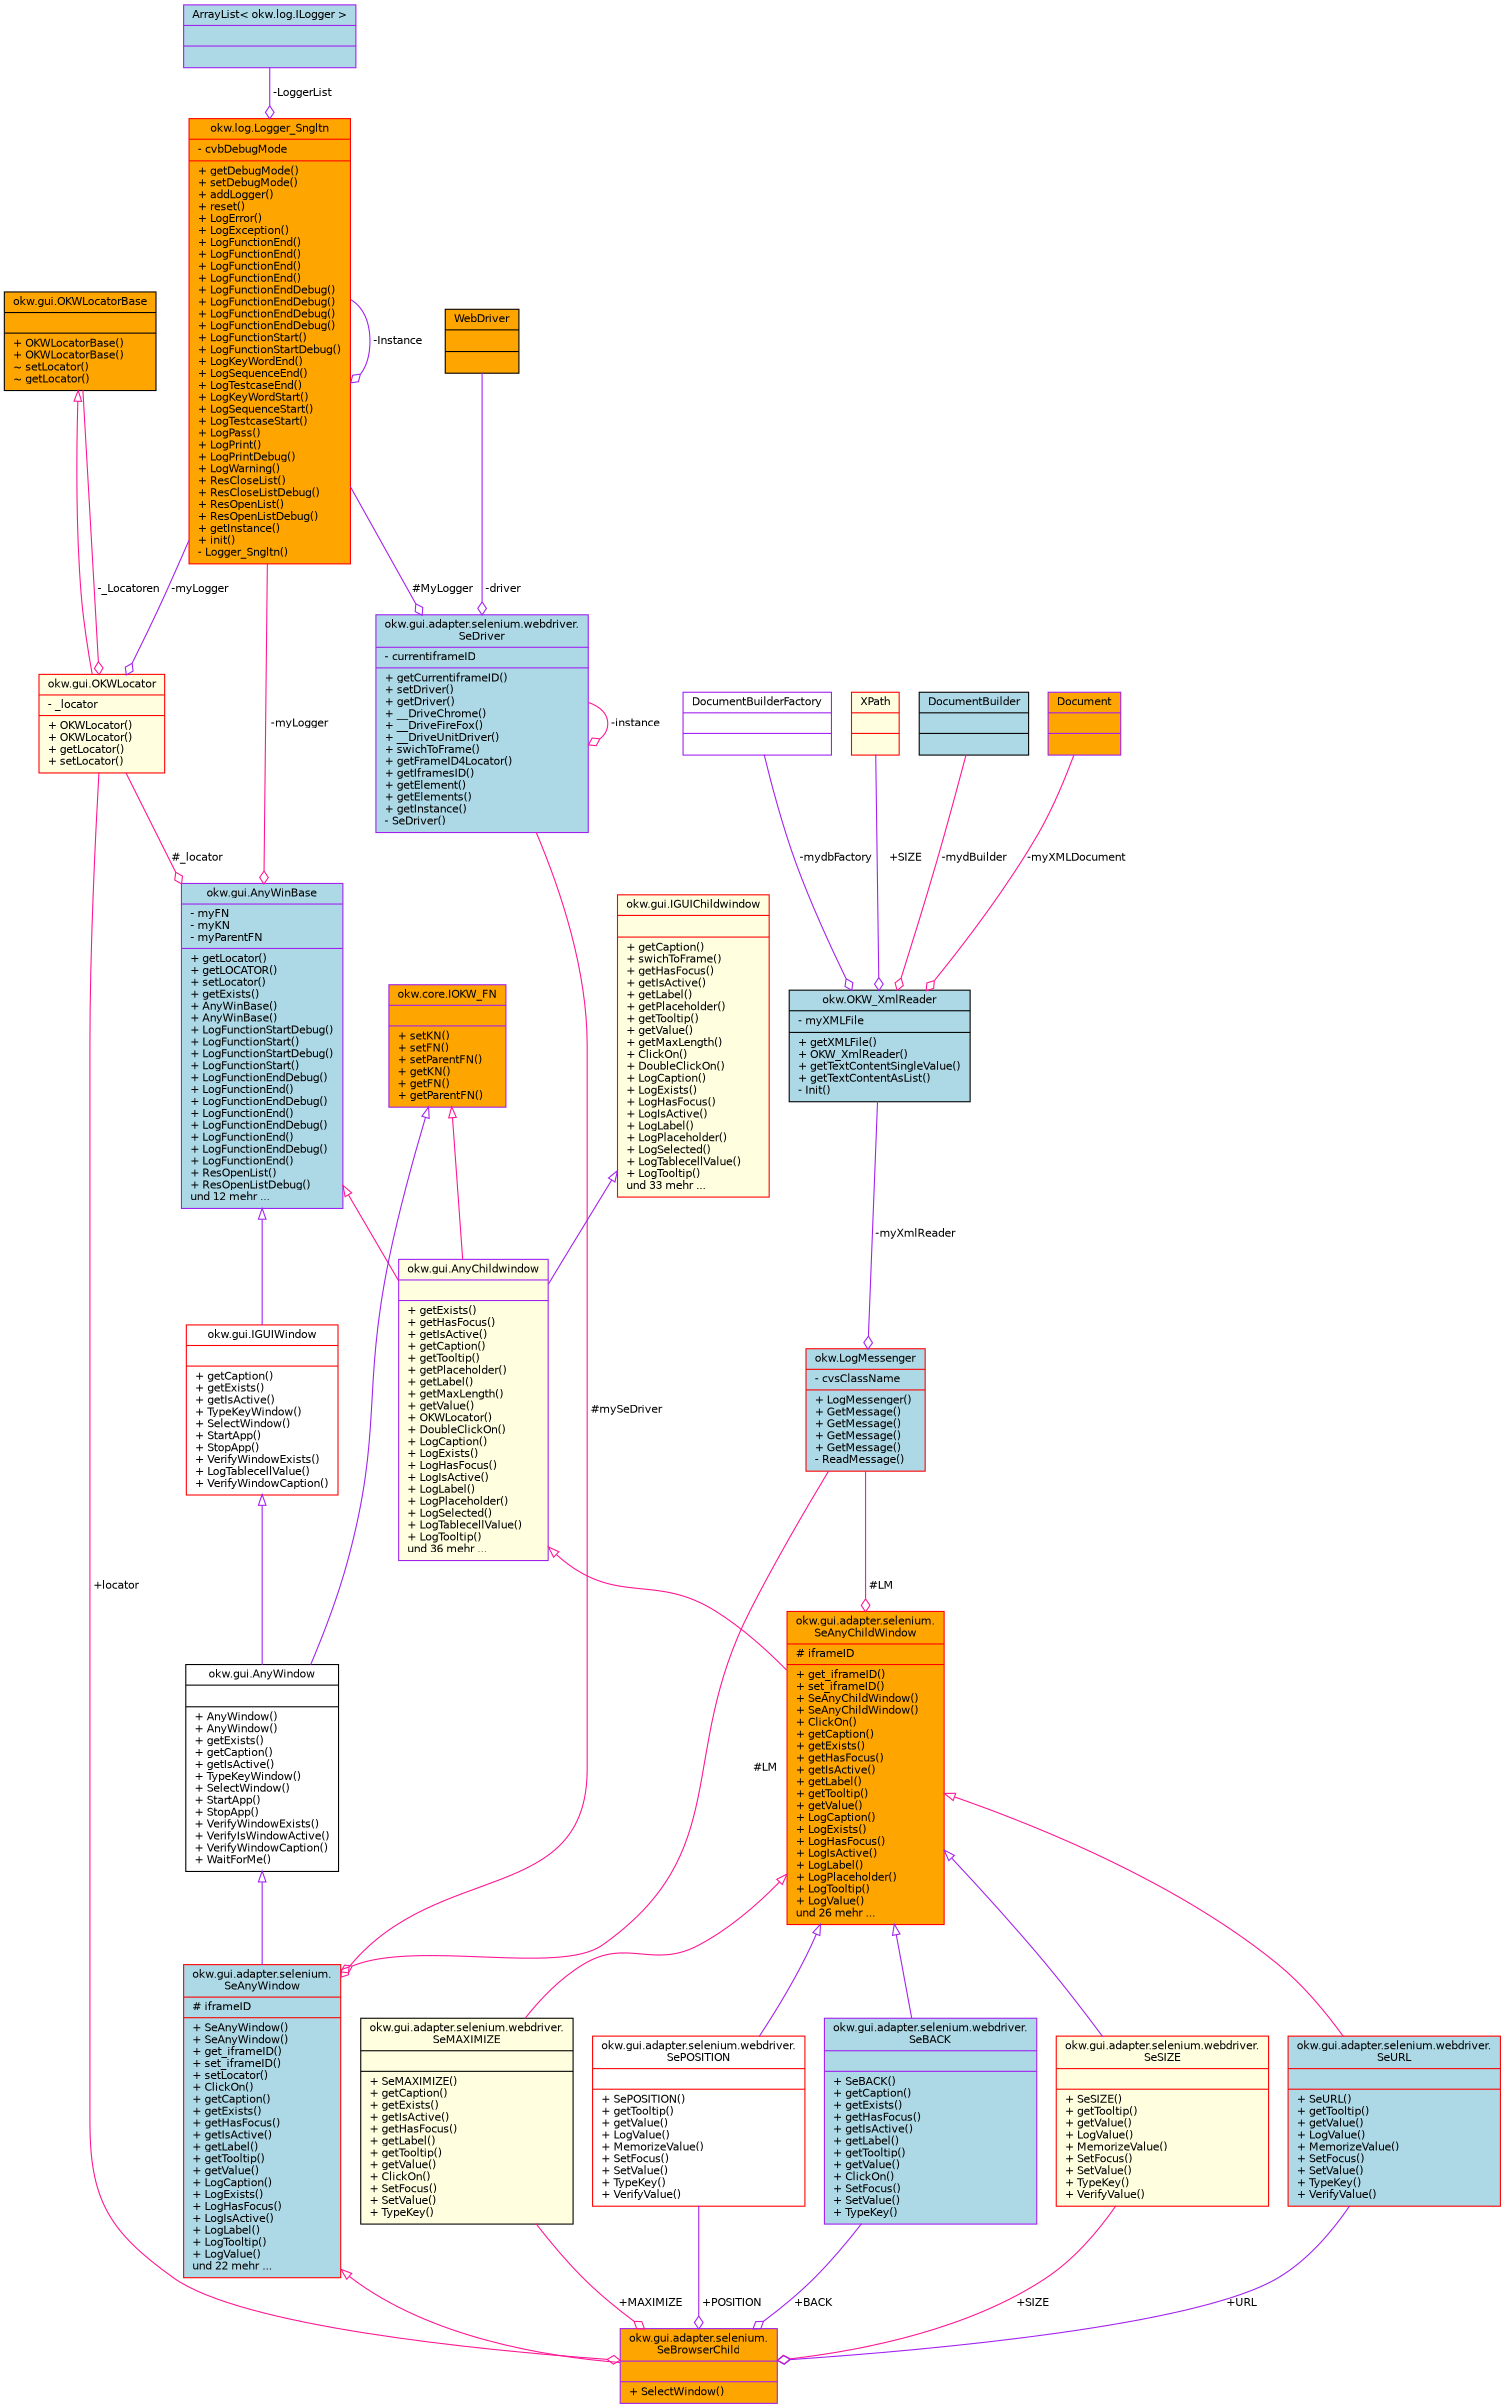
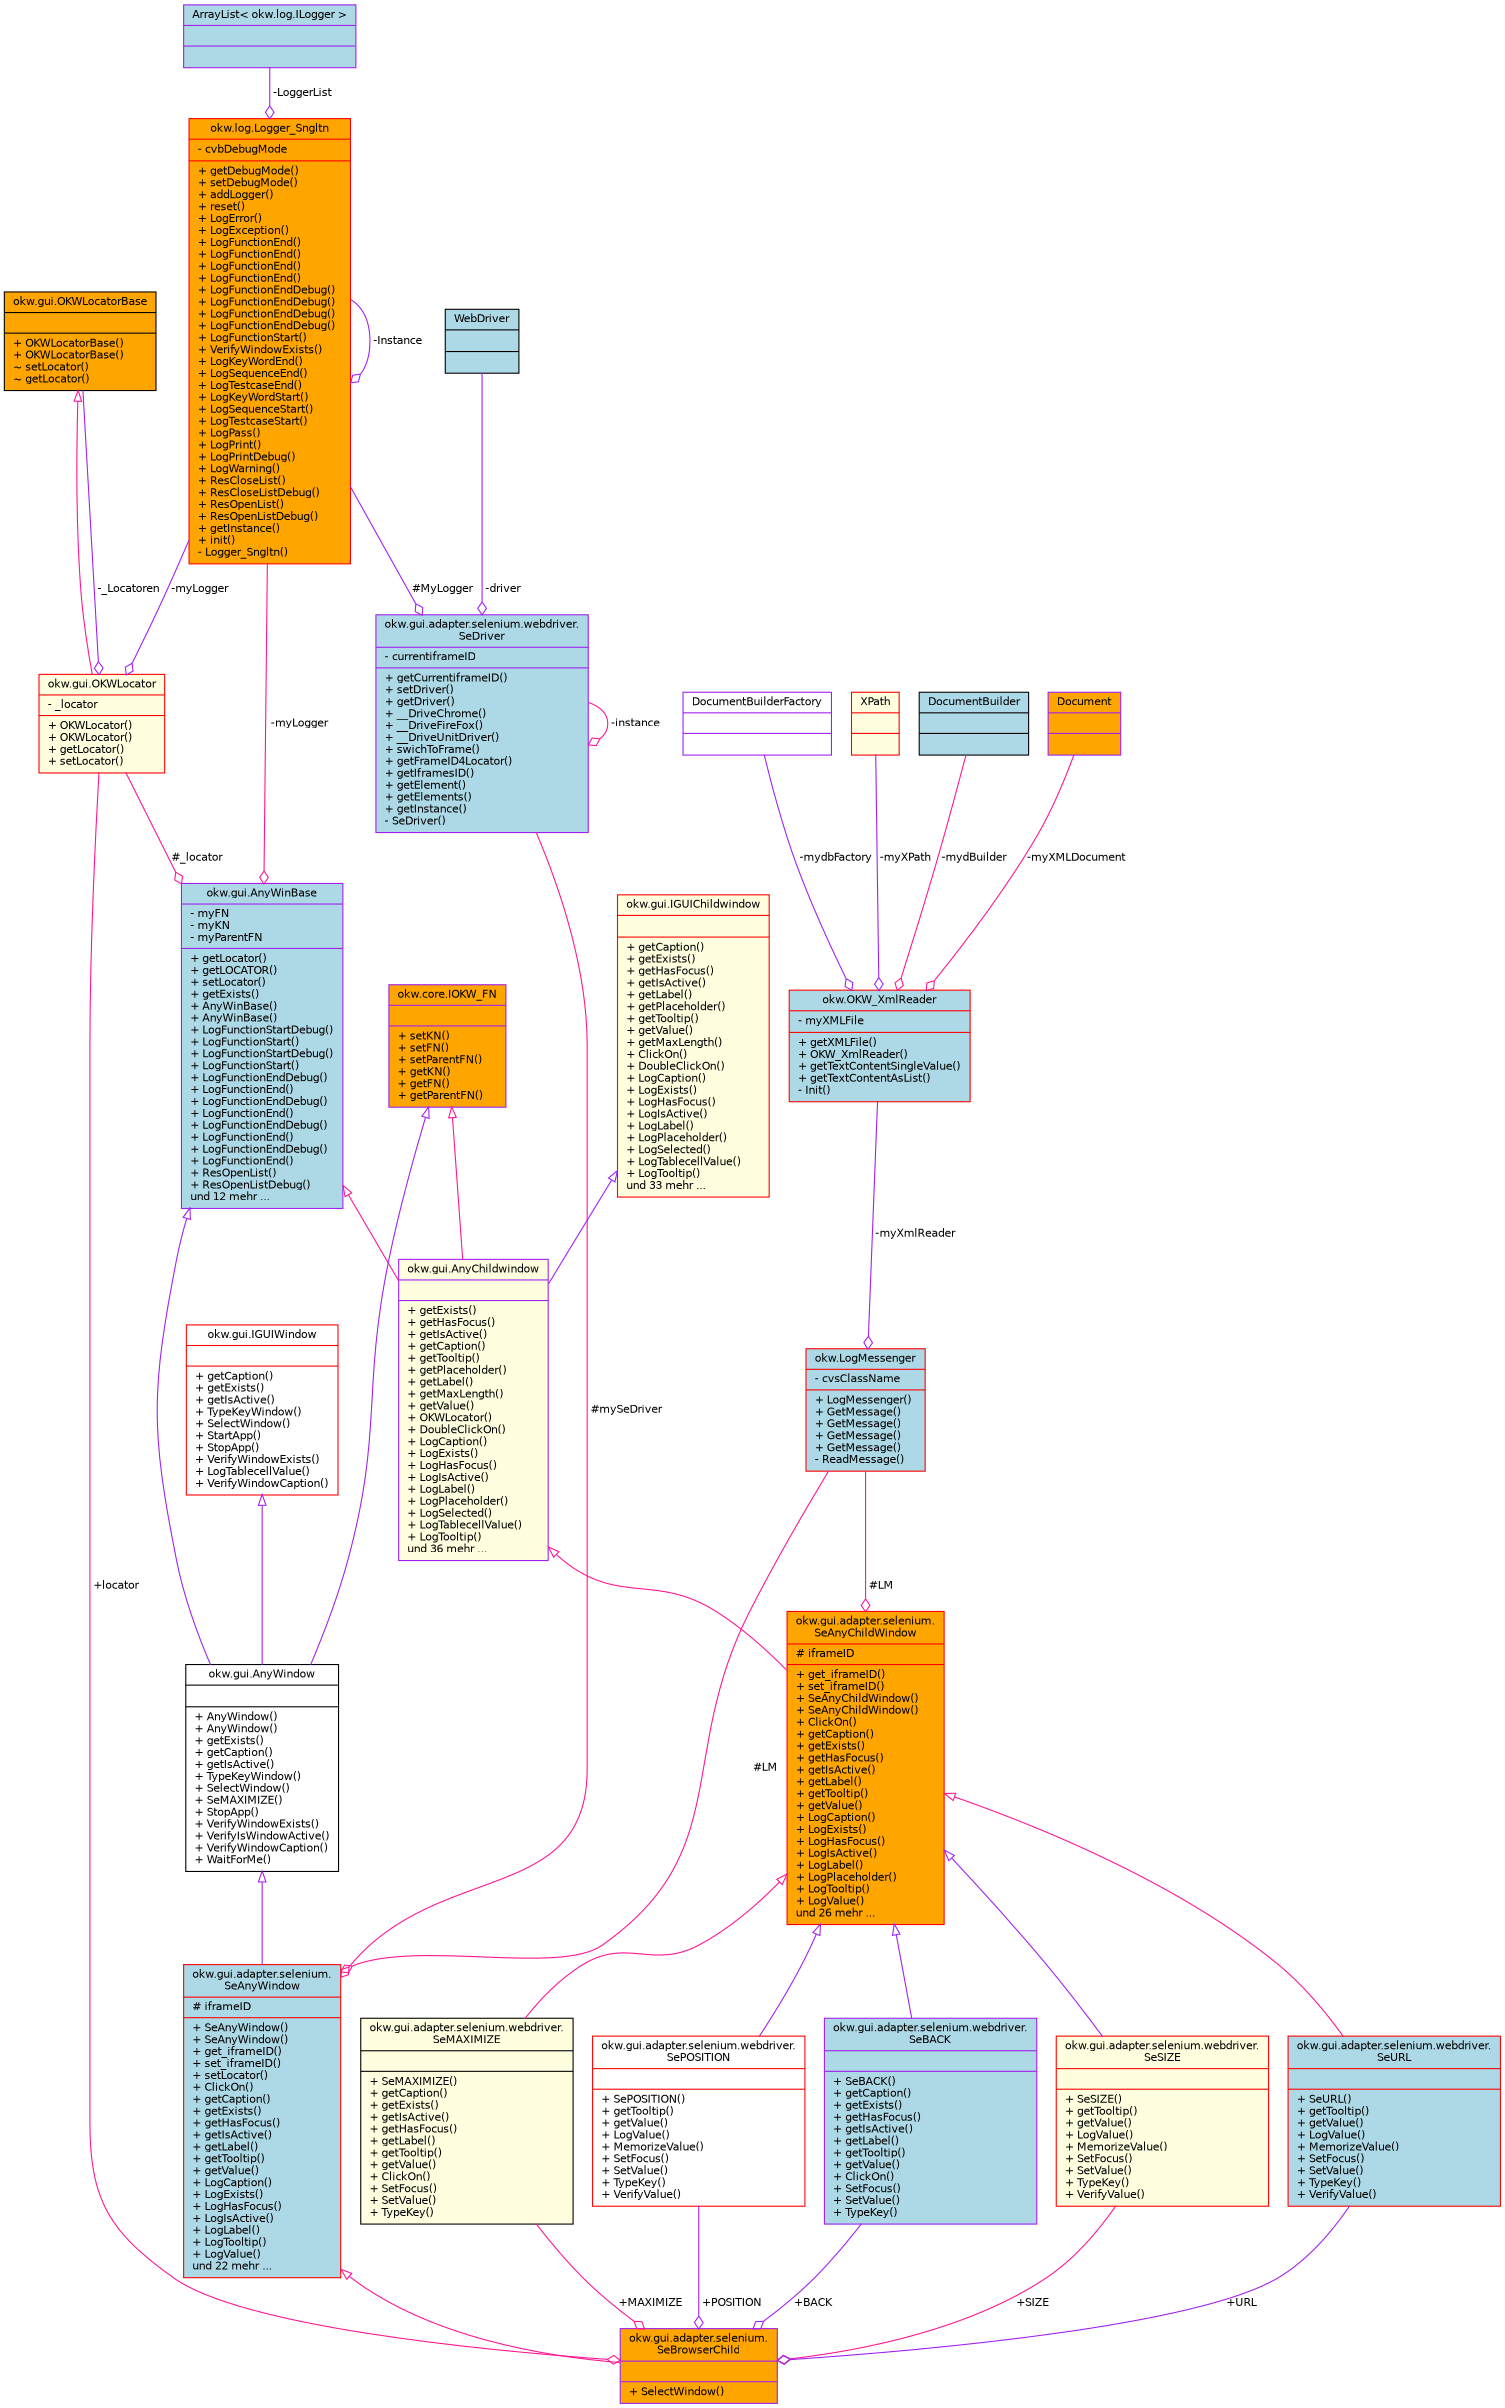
node "WebDriver": fillcolor orange -> lightblue
node "okw.log.Logger_Sngltn": text "+ LogFunctionStartDebug()" -> "+ VerifyWindowExists()"
edge "okw.gui.OKWLocatorBase" -> "okw.gui.OKWLocator": color deeppink -> purple
edge "XPath" -> "okw.OKW_XmlReader": label " +SIZE" -> " -myXPath"
node "okw.gui.IGUIChildwindow": text "+ swichToFrame()" -> "+ getExists()"
node "okw.OKW_XmlReader": color black -> red
edge "okw.gui.IGUIWindow" -> "okw.gui.AnyWinBase": now "okw.gui.AnyWindow" -> "okw.gui.AnyWinBase"
node "okw.gui.AnyWindow": text "+ StartApp()" -> "+ SeMAXIMIZE()"
